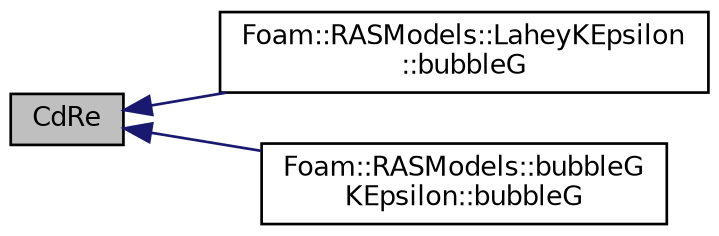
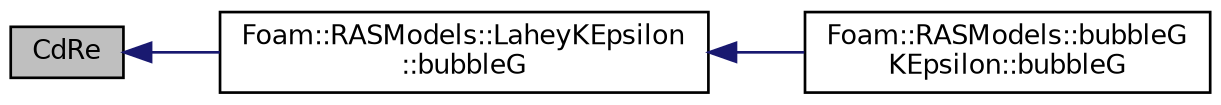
edge "Foam::RASModels::bubbleG KEpsilon::bubbleG" -> "CdRe": now "Foam::RASModels::bubbleG KEpsilon::bubbleG" -> "Foam::RASModels::LaheyKEpsilon ::bubbleG"
